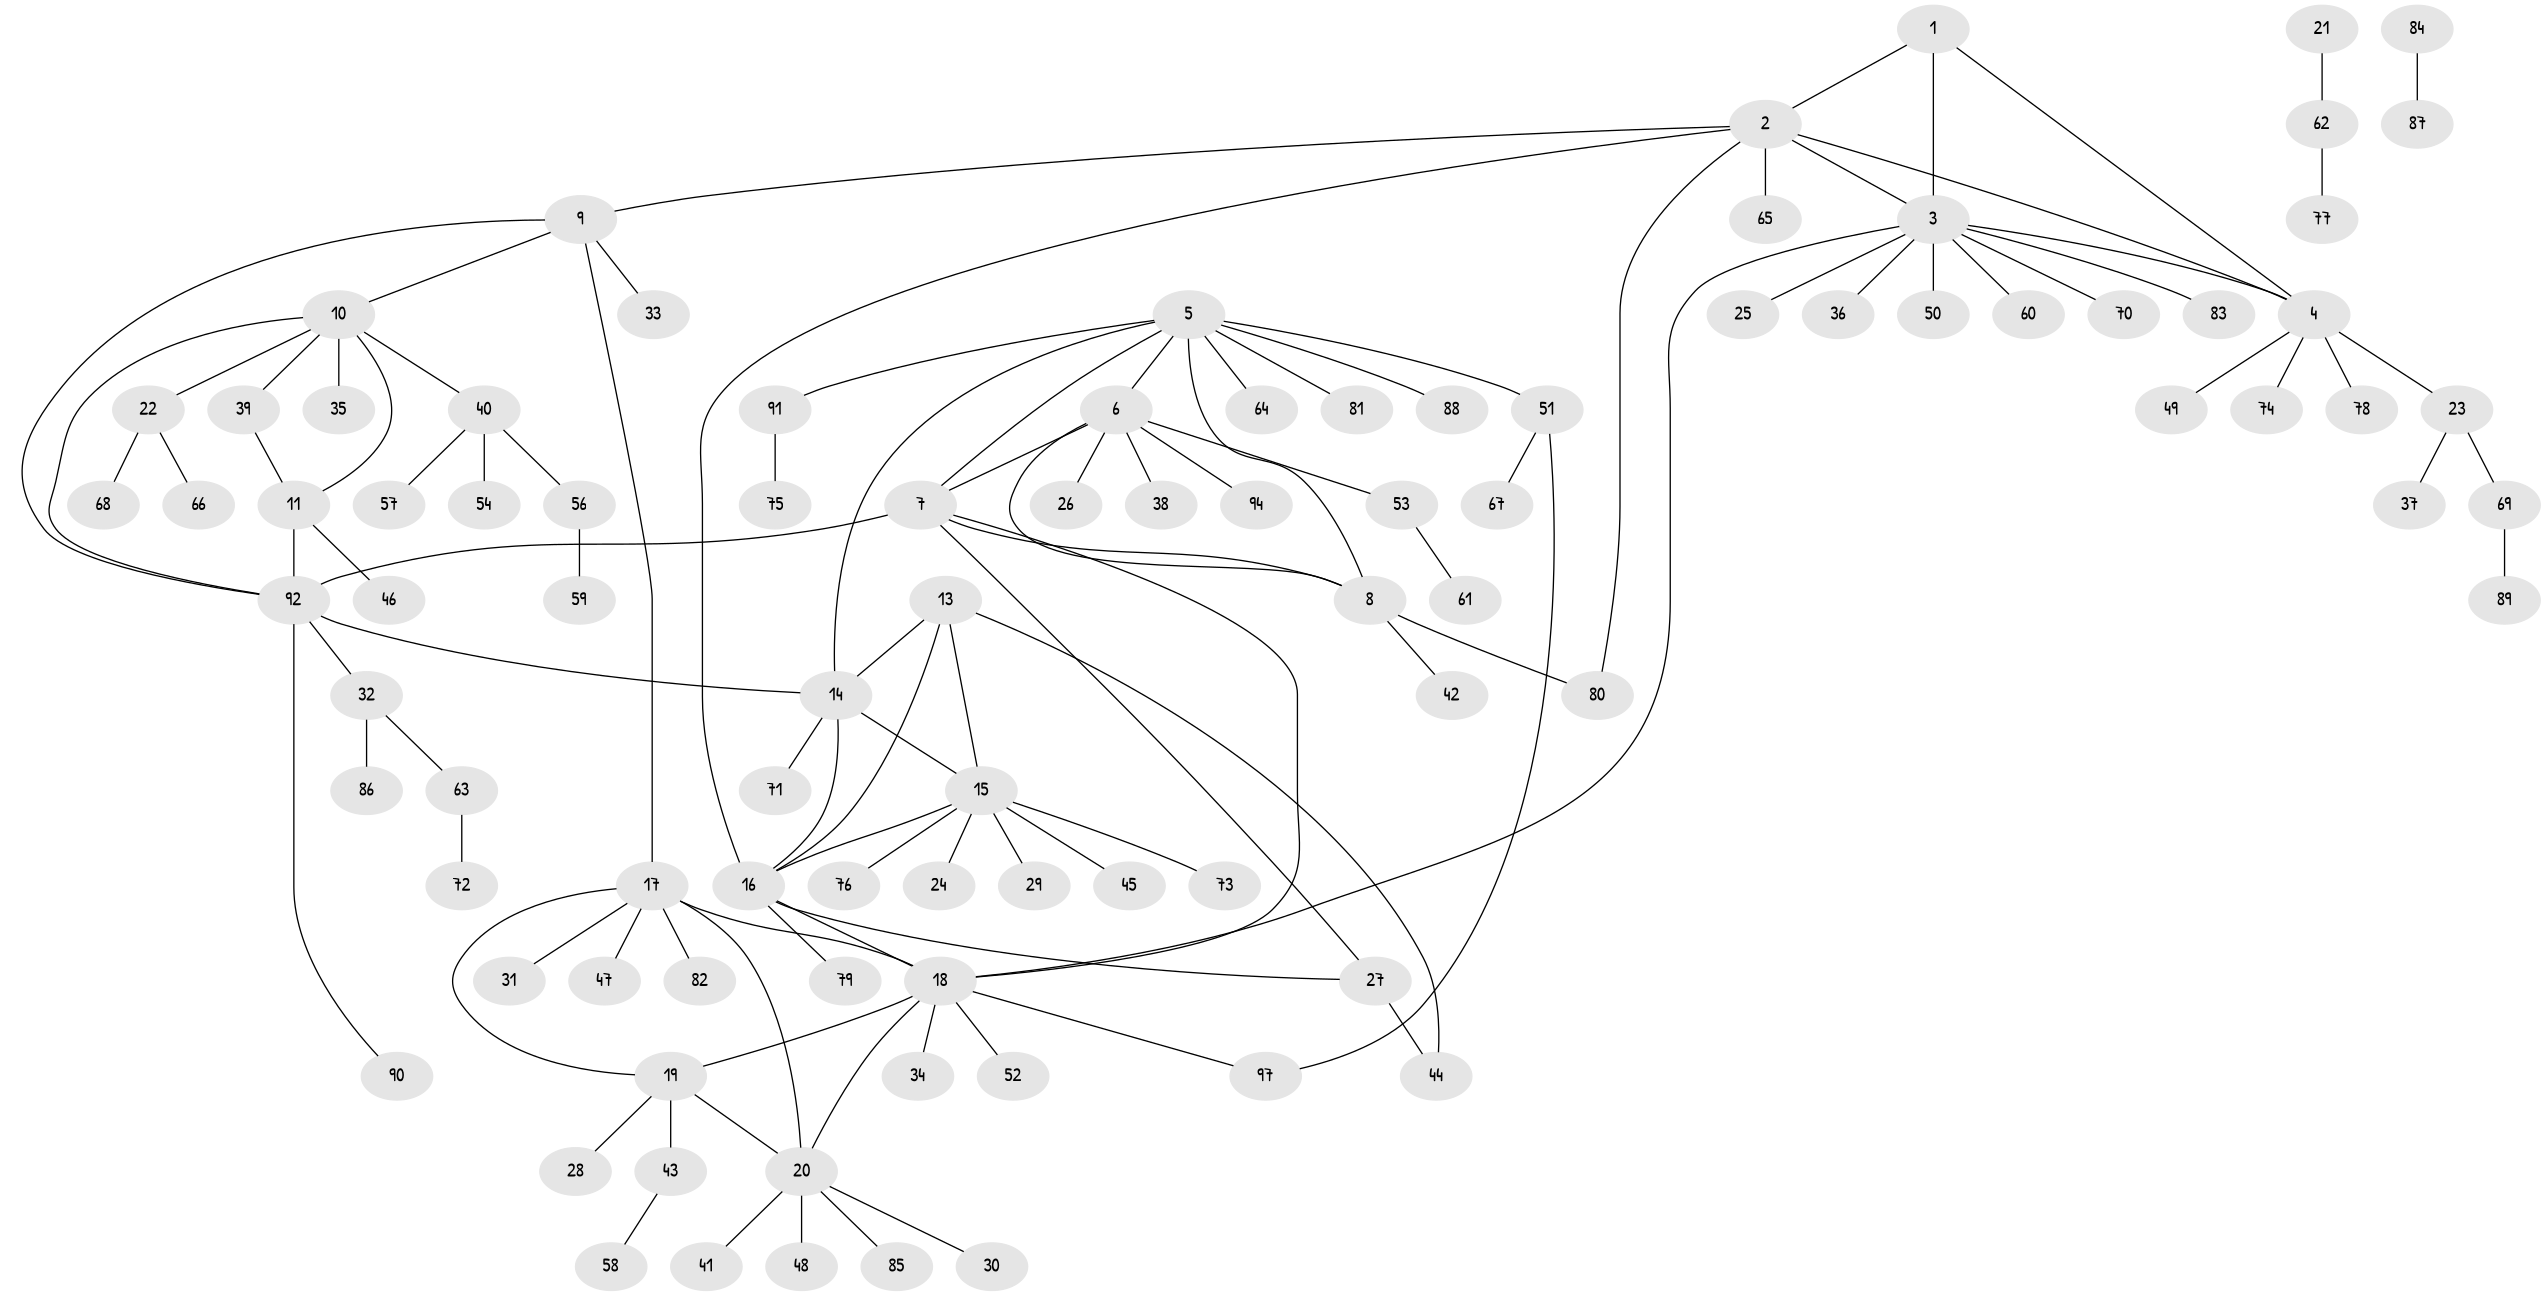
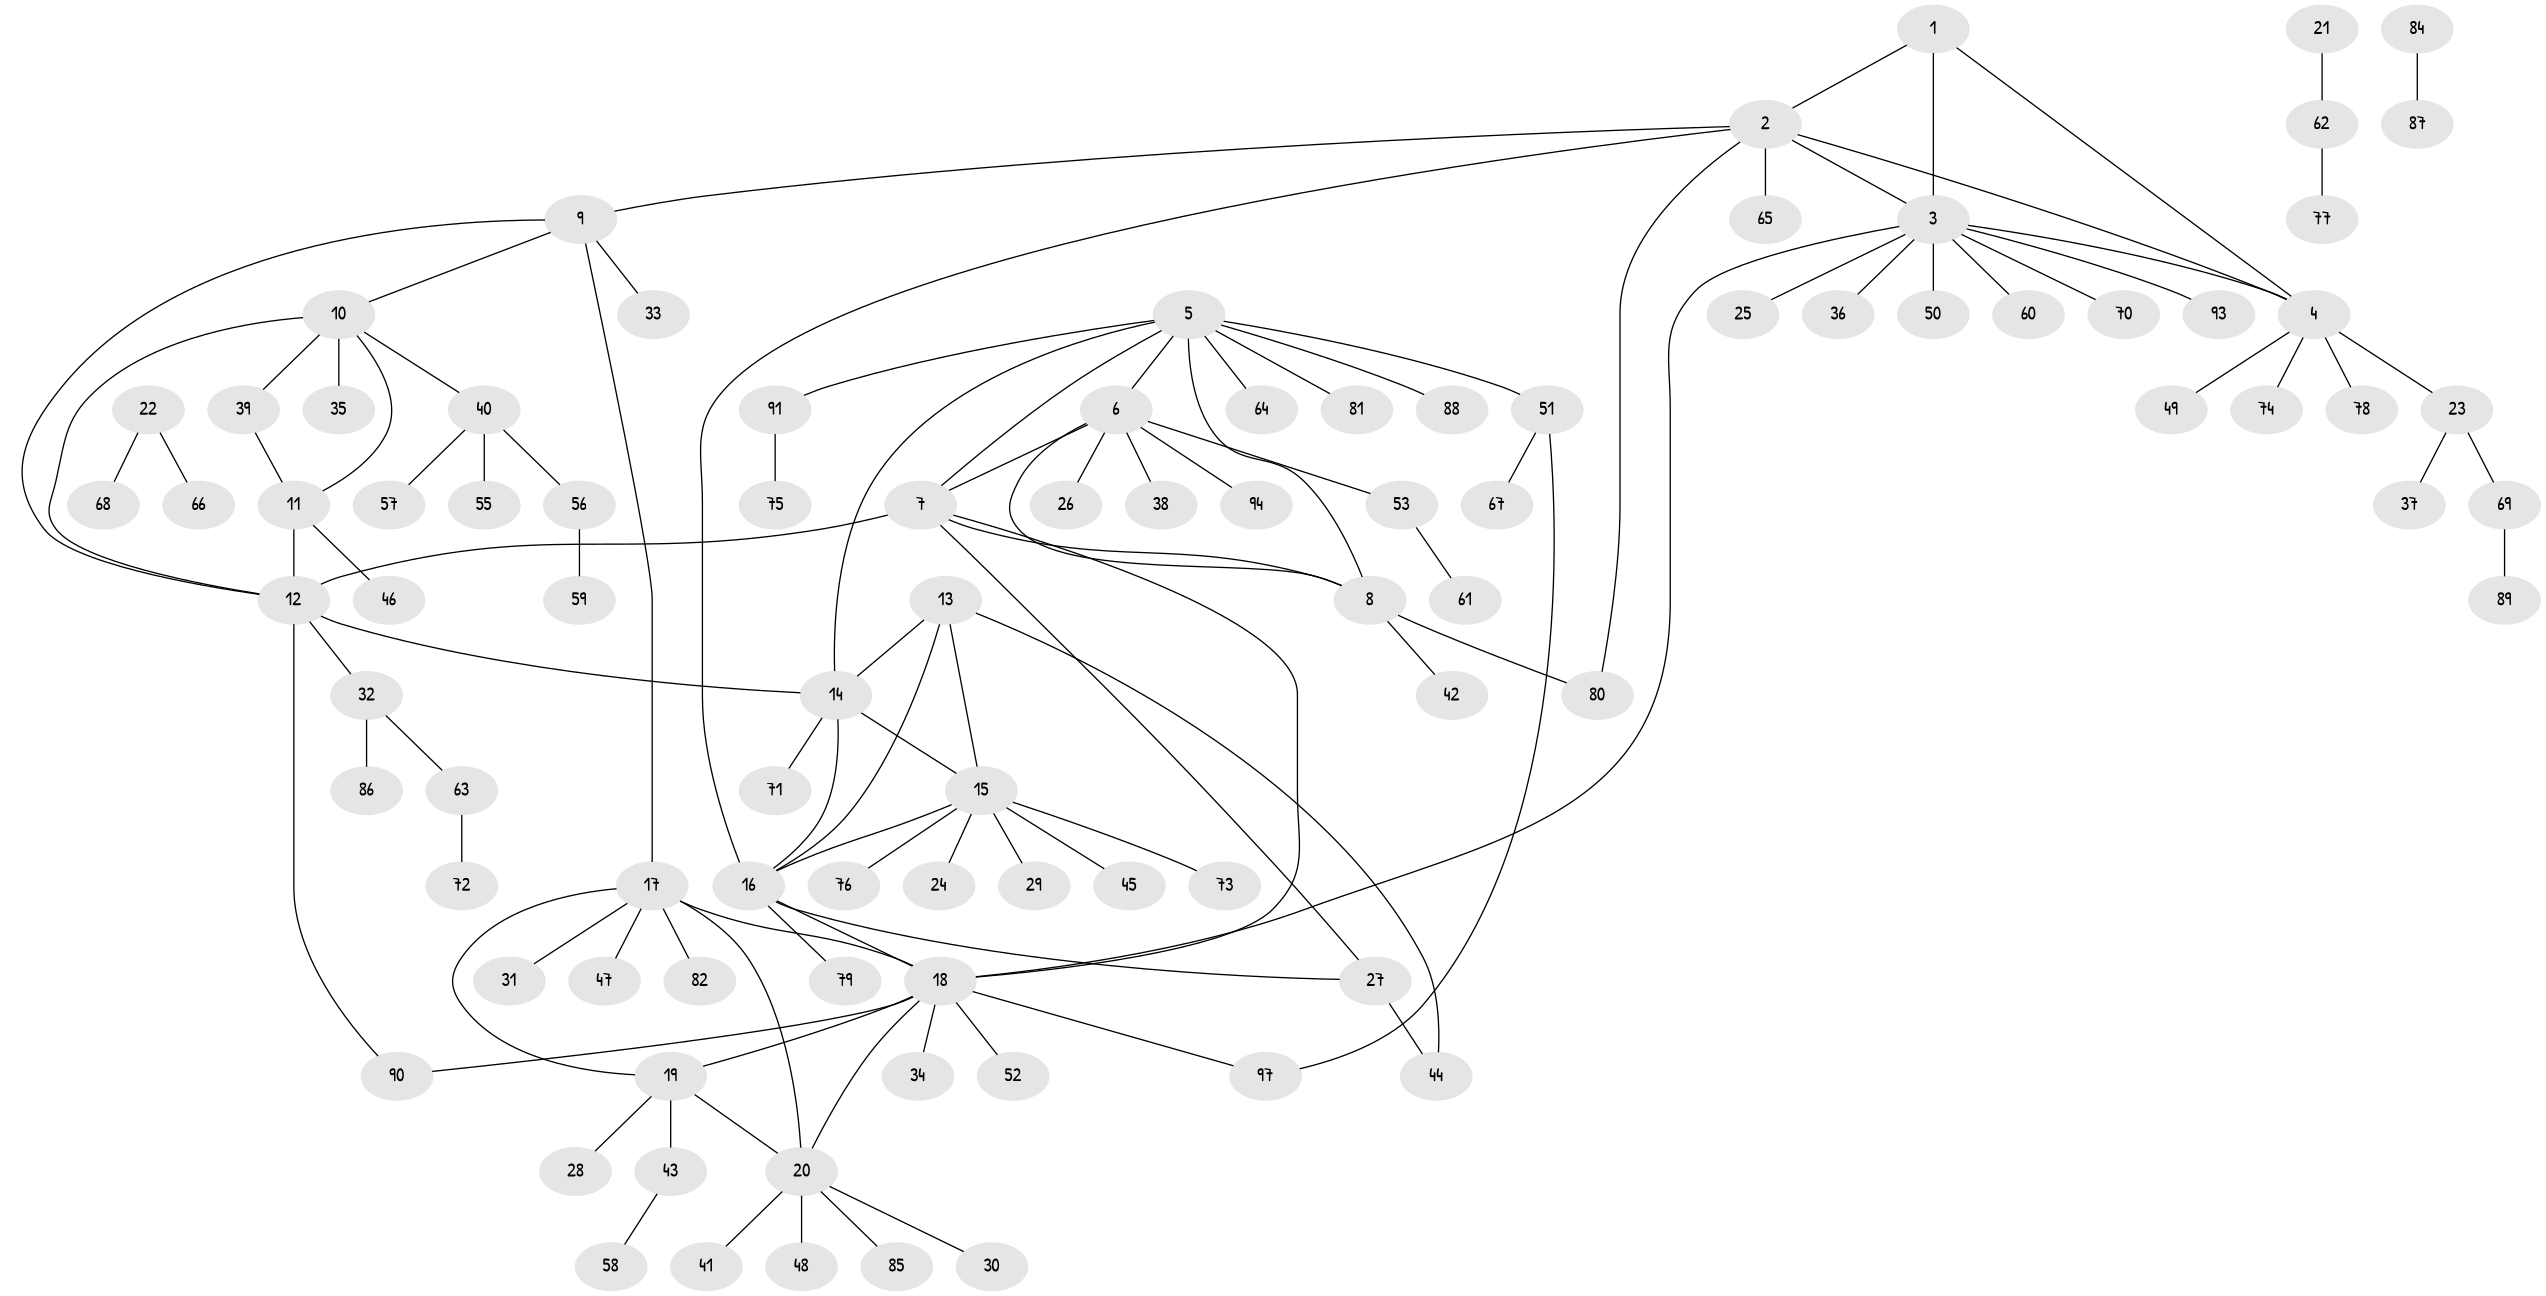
node "83": label "83" -> "93"
edge "10" -- "22": removed
node "54": label "54" -> "55"
node "92": label "92" -> "12"
edge "18" -- "90": added
